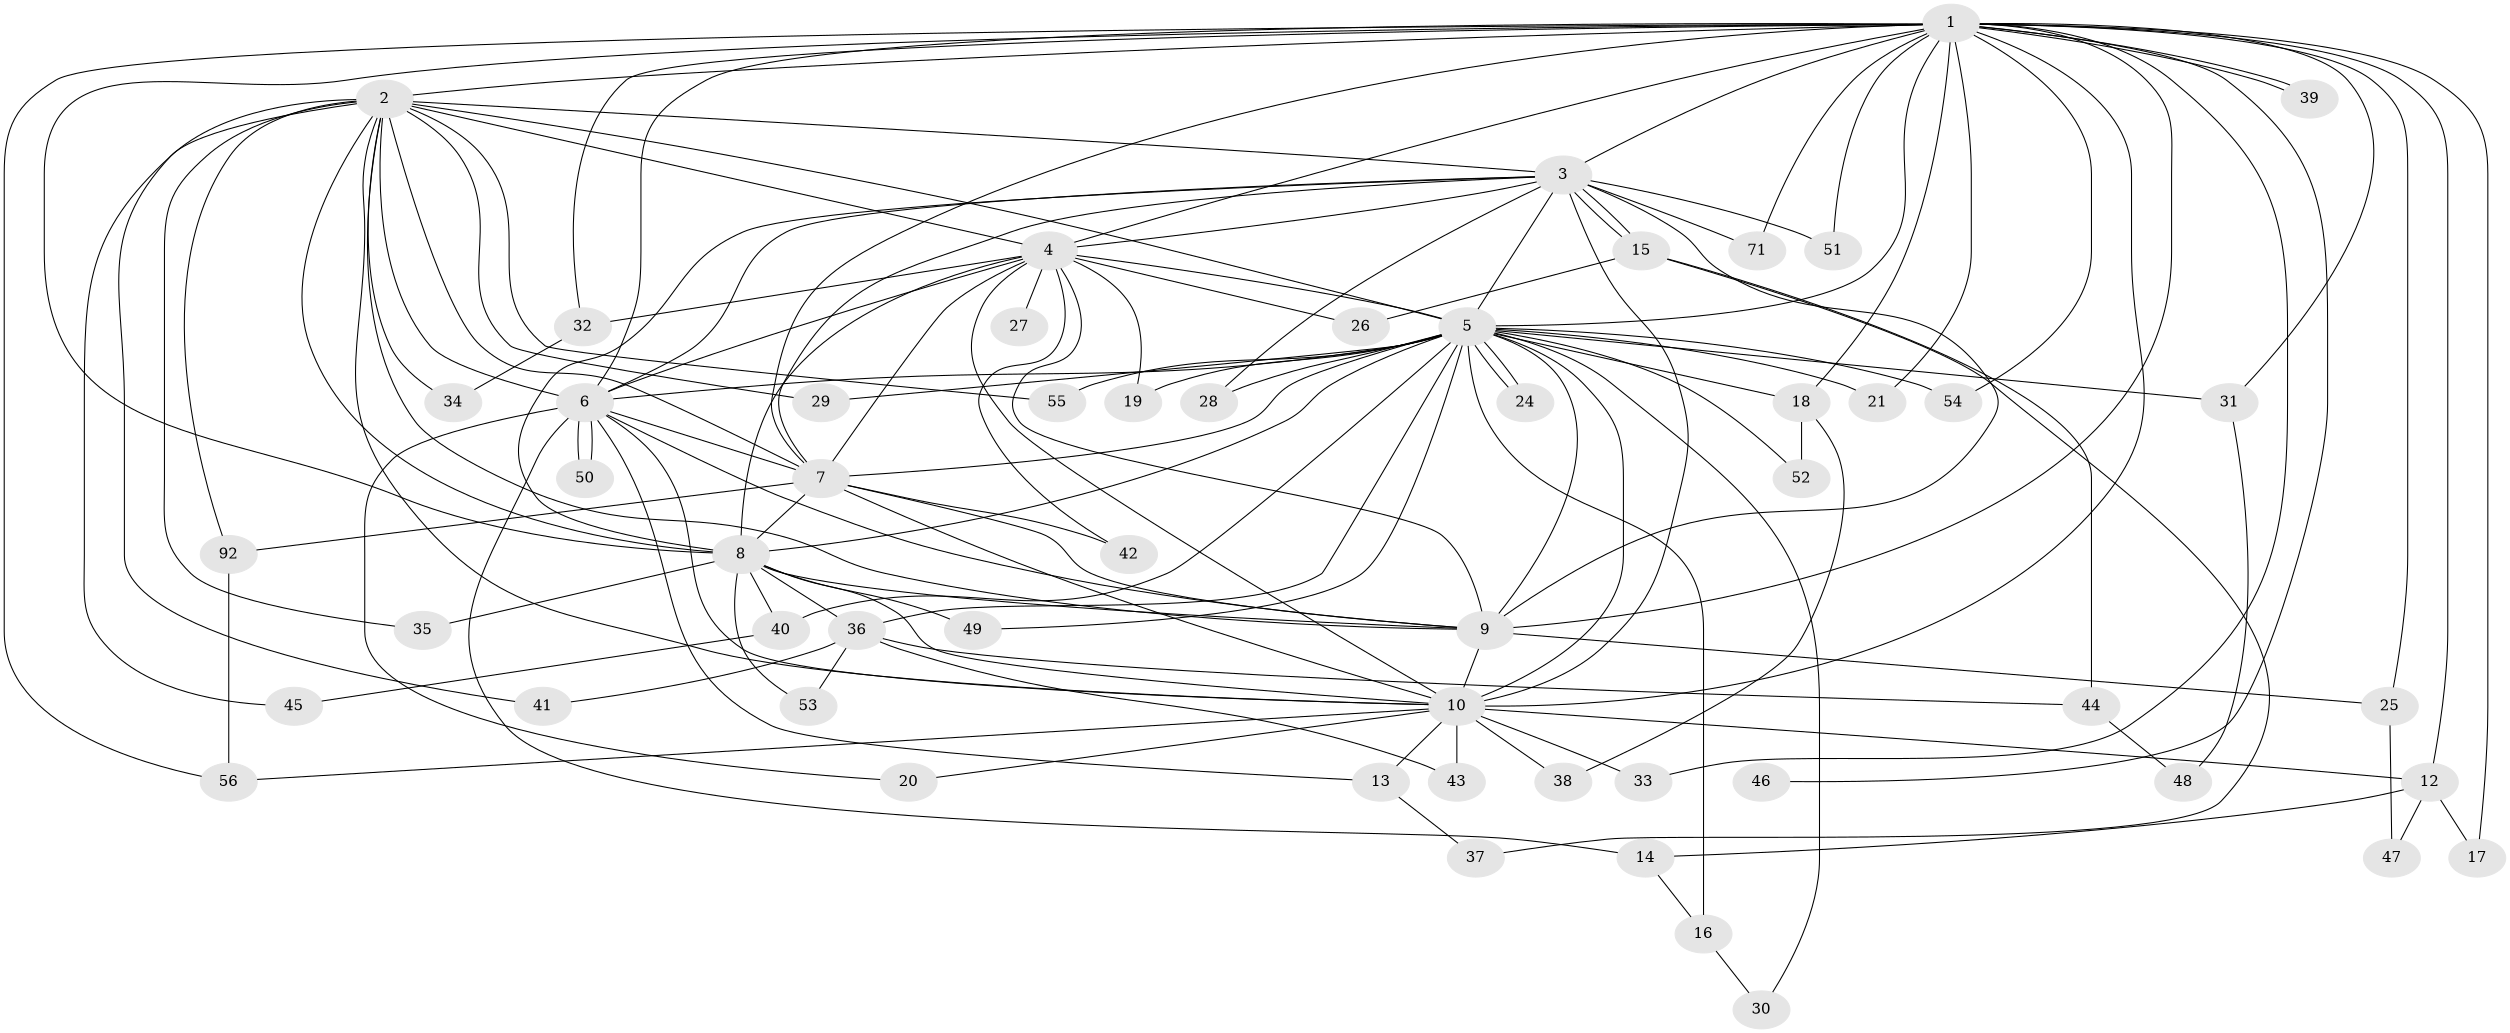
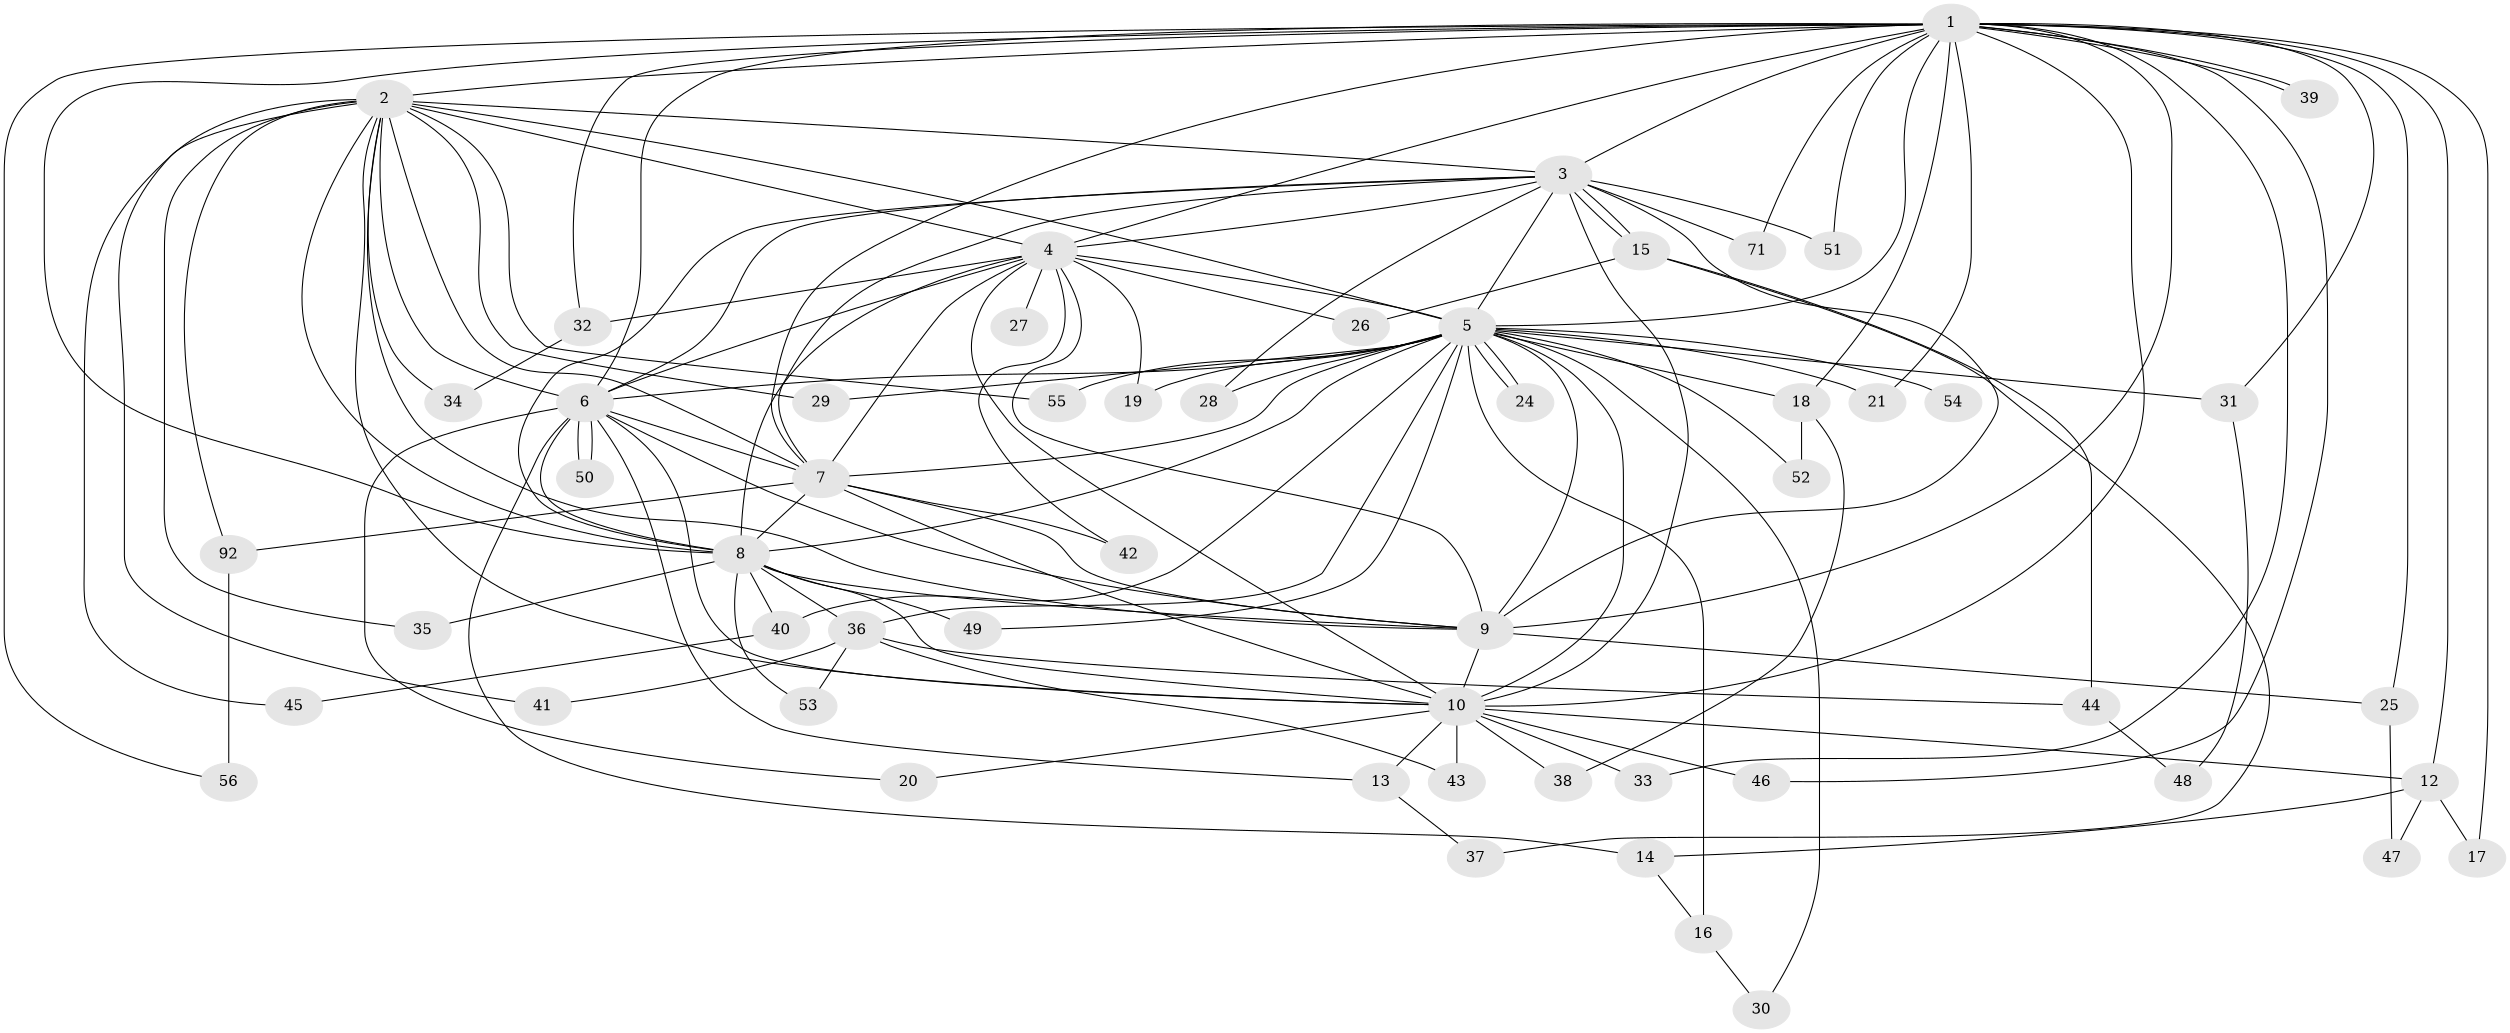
edge "1" -- "54": removed
edge "6" -- "8": added
edge "10" -- "56": now "10" -- "46"
